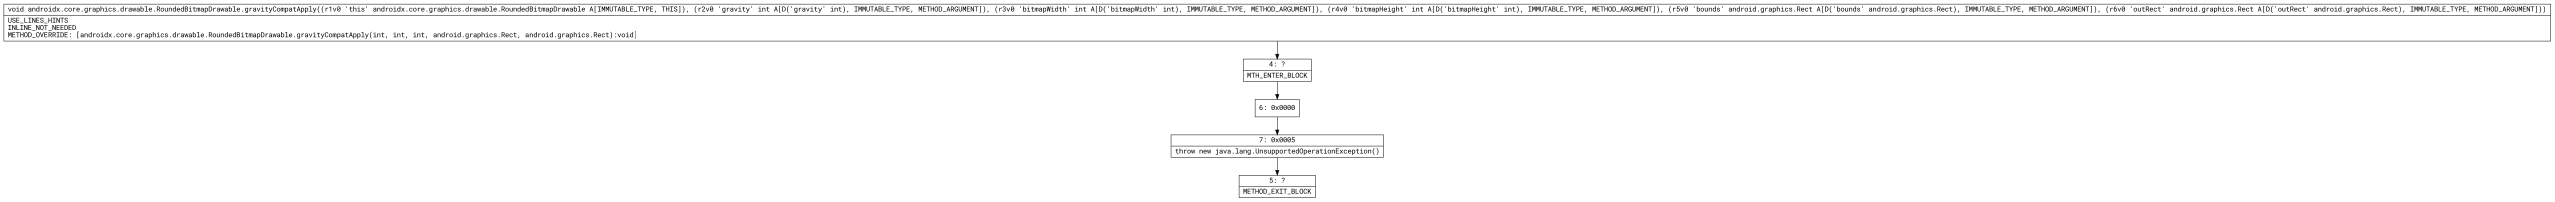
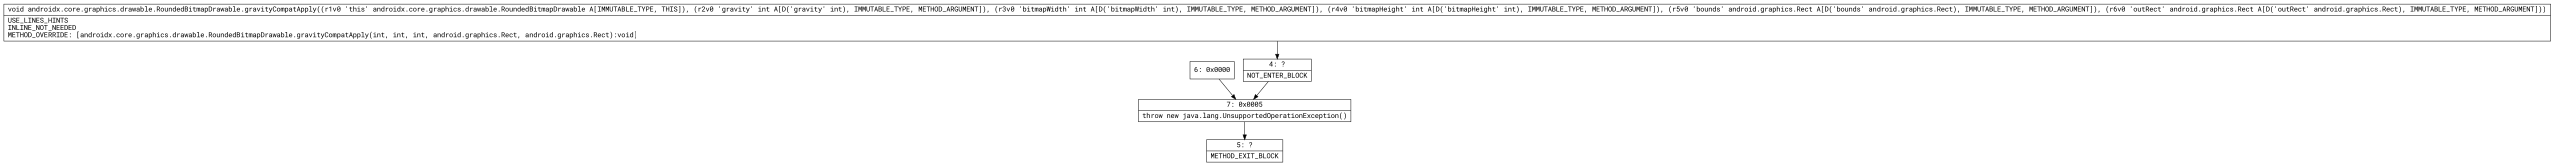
node "4: ?": text "MTH_ENTER_BLOCK" -> "NOT_ENTER_BLOCK"
edge "4: ?" -> "6: 0x0000": now "4: ?" -> "7: 0x0005"
